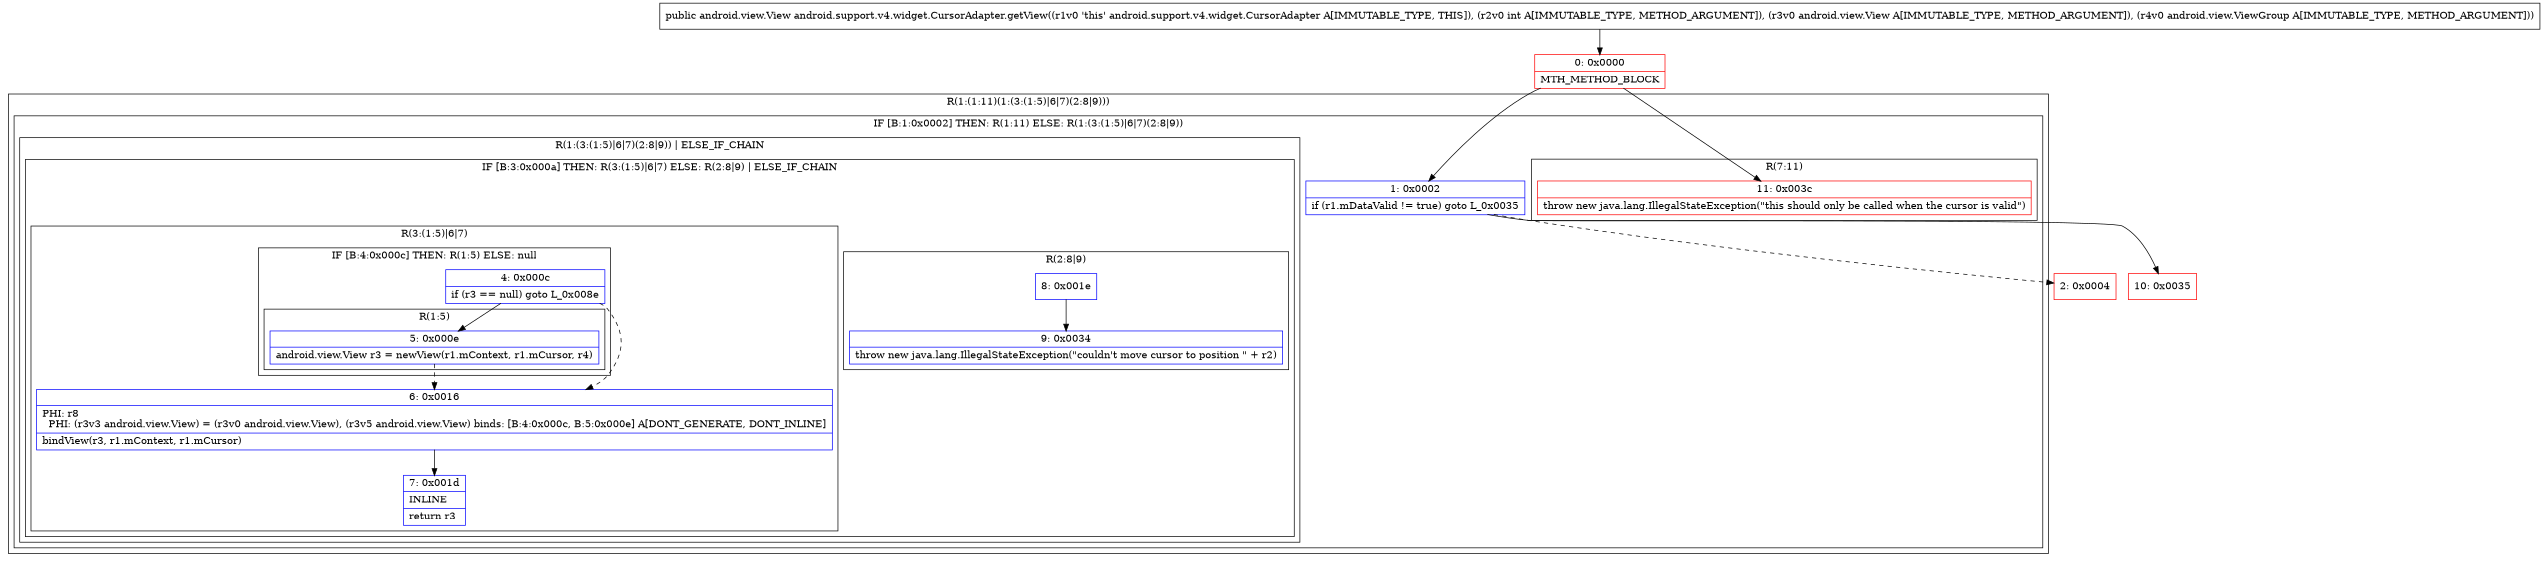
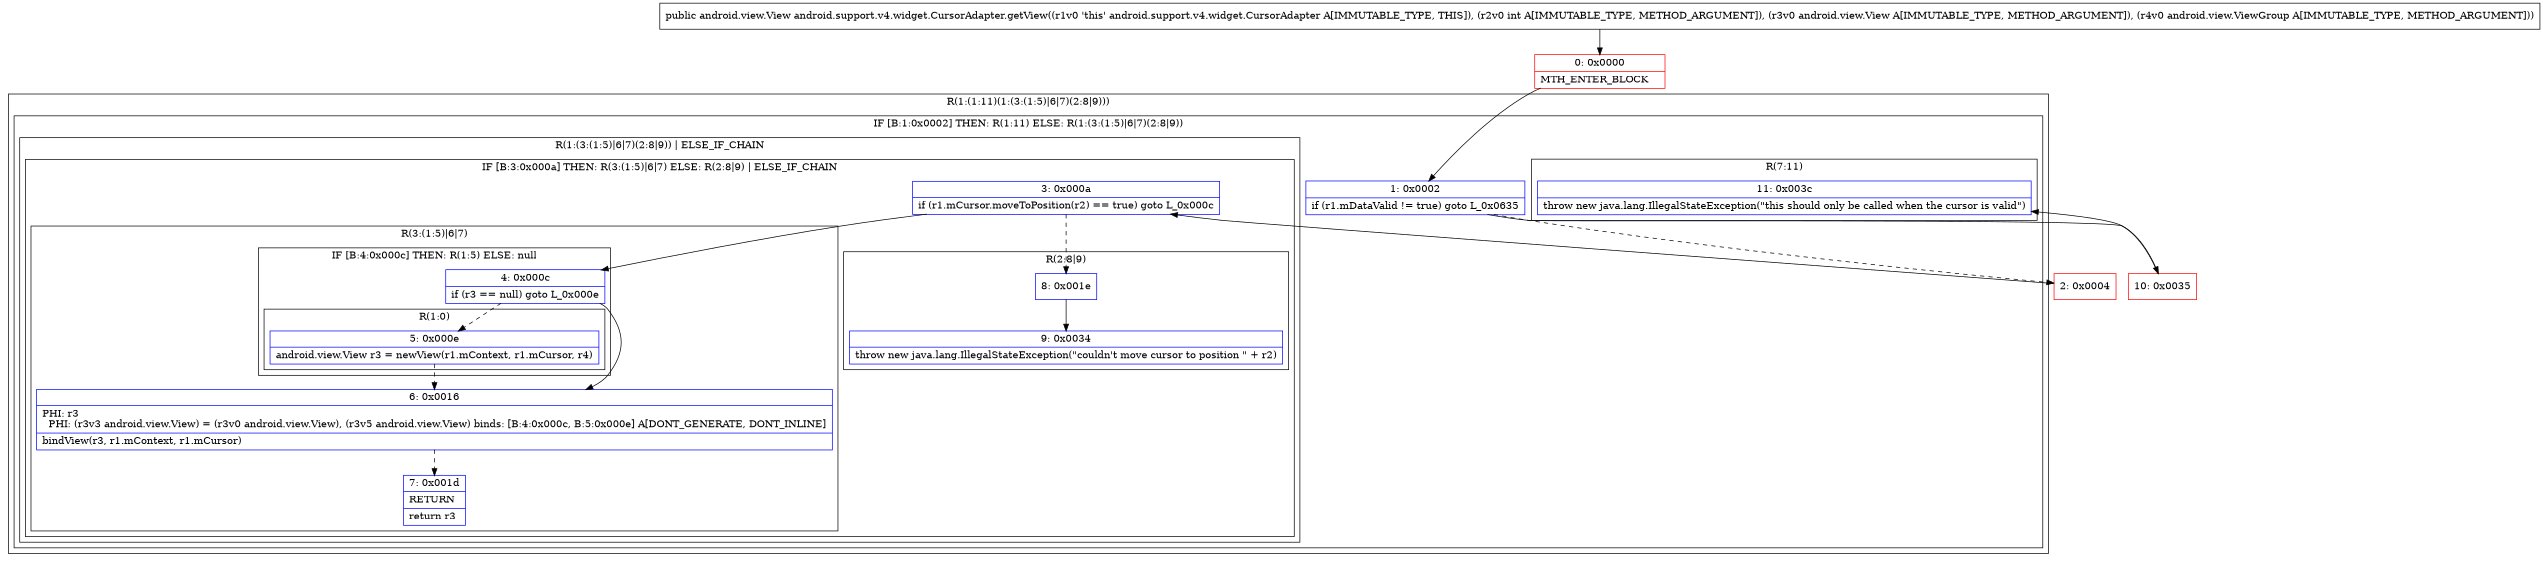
node "0: 0x0000": text "MTH_METHOD_BLOCK" -> "MTH_ENTER_BLOCK"
edge "0: 0x0000" -> "11: 0x003c": now "10: 0x0035" -> "11: 0x003c"
node "3: 0x000a": added
node "11: 0x003c": color red -> blue
node "1: 0x0002": text "if (r1.mDataValid != true) goto L_0x0035" -> "if (r1.mDataValid != true) goto L_0x0635"
node "4: 0x000c": text "if (r3 == null) goto L_0x008e" -> "if (r3 == null) goto L_0x000e"
edge "4: 0x000c" -> "5: 0x000e": style solid -> dashed
cluster "R(1:5)": label "R(1:5)" -> "R(1:0)"
edge "4: 0x000c" -> "6: 0x0016": style dashed -> solid
node "6: 0x0016": text "PHI: r8" -> "PHI: r3"
edge "6: 0x0016" -> "7: 0x001d": style solid -> dashed
node "7: 0x001d": text "INLINE" -> "RETURN"
